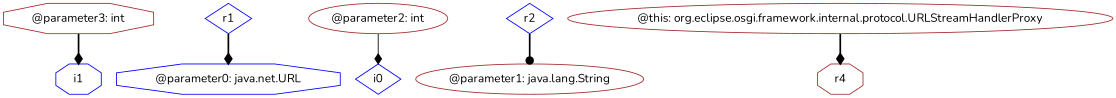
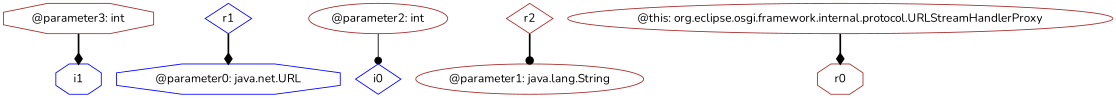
node "r2": color blue -> brown
edge "@parameter2: int" -> "i0": arrowhead diamond -> dot
node "r4": label "r4" -> "r0"
